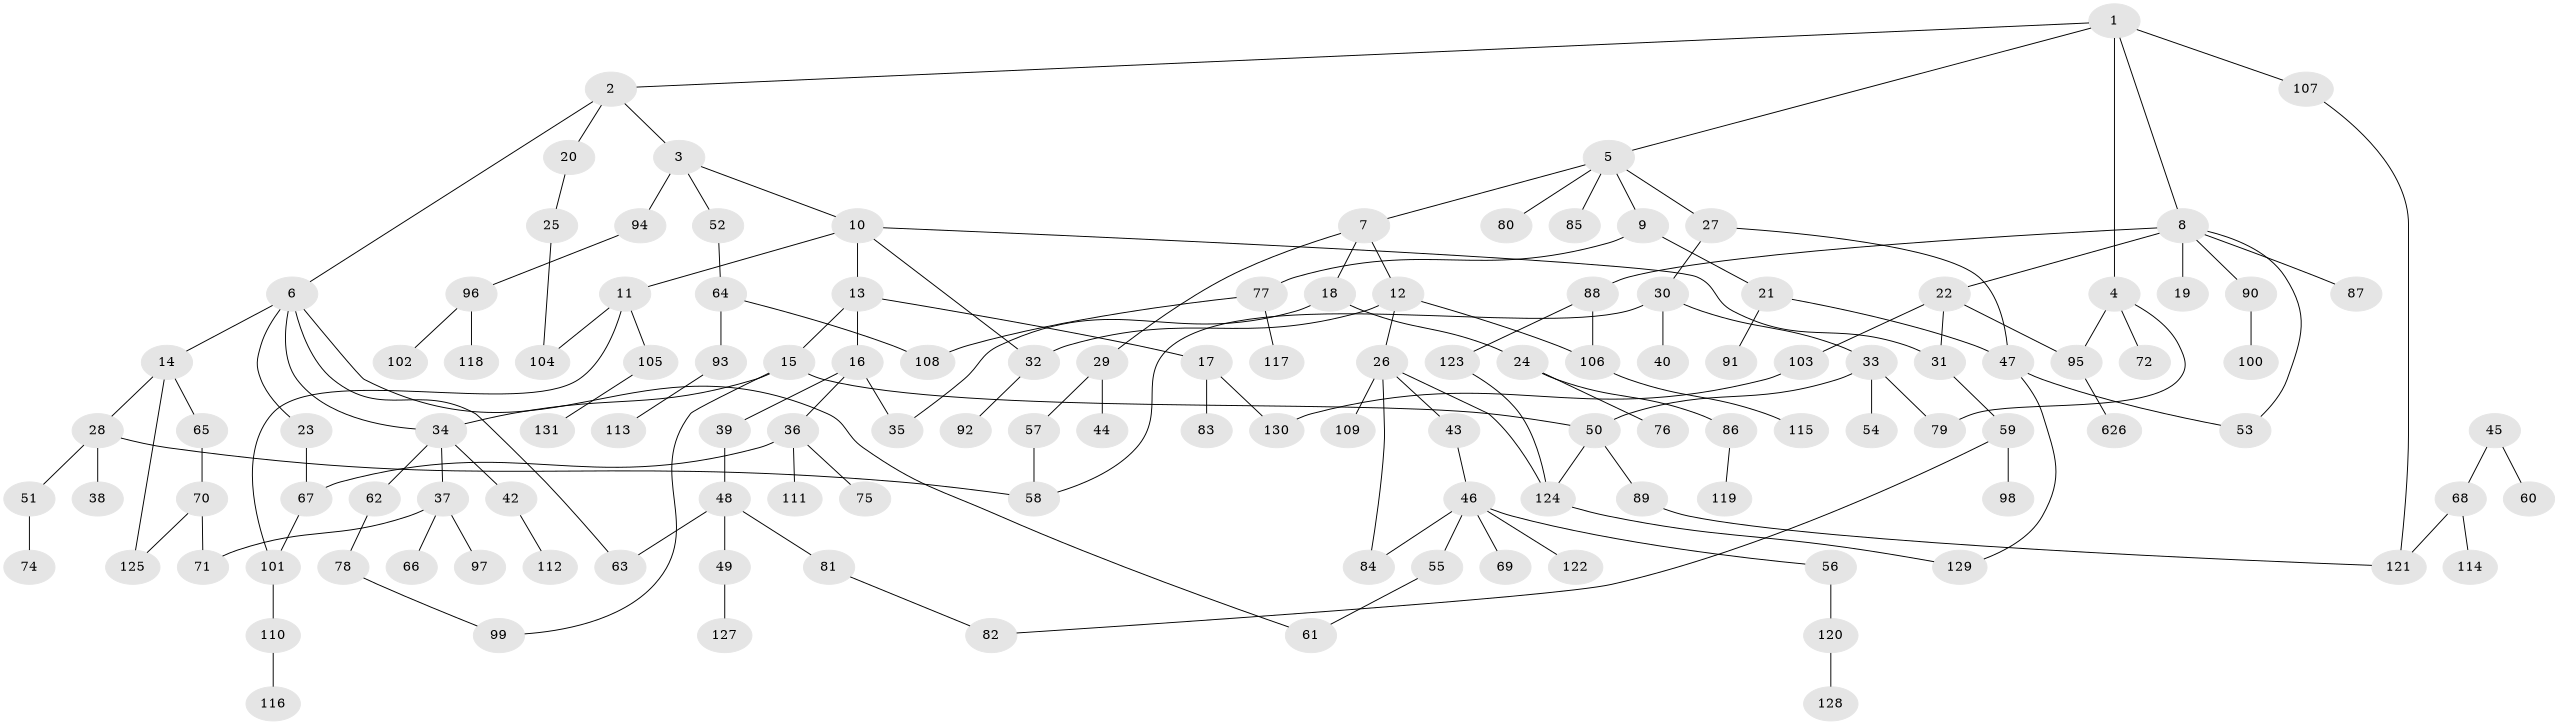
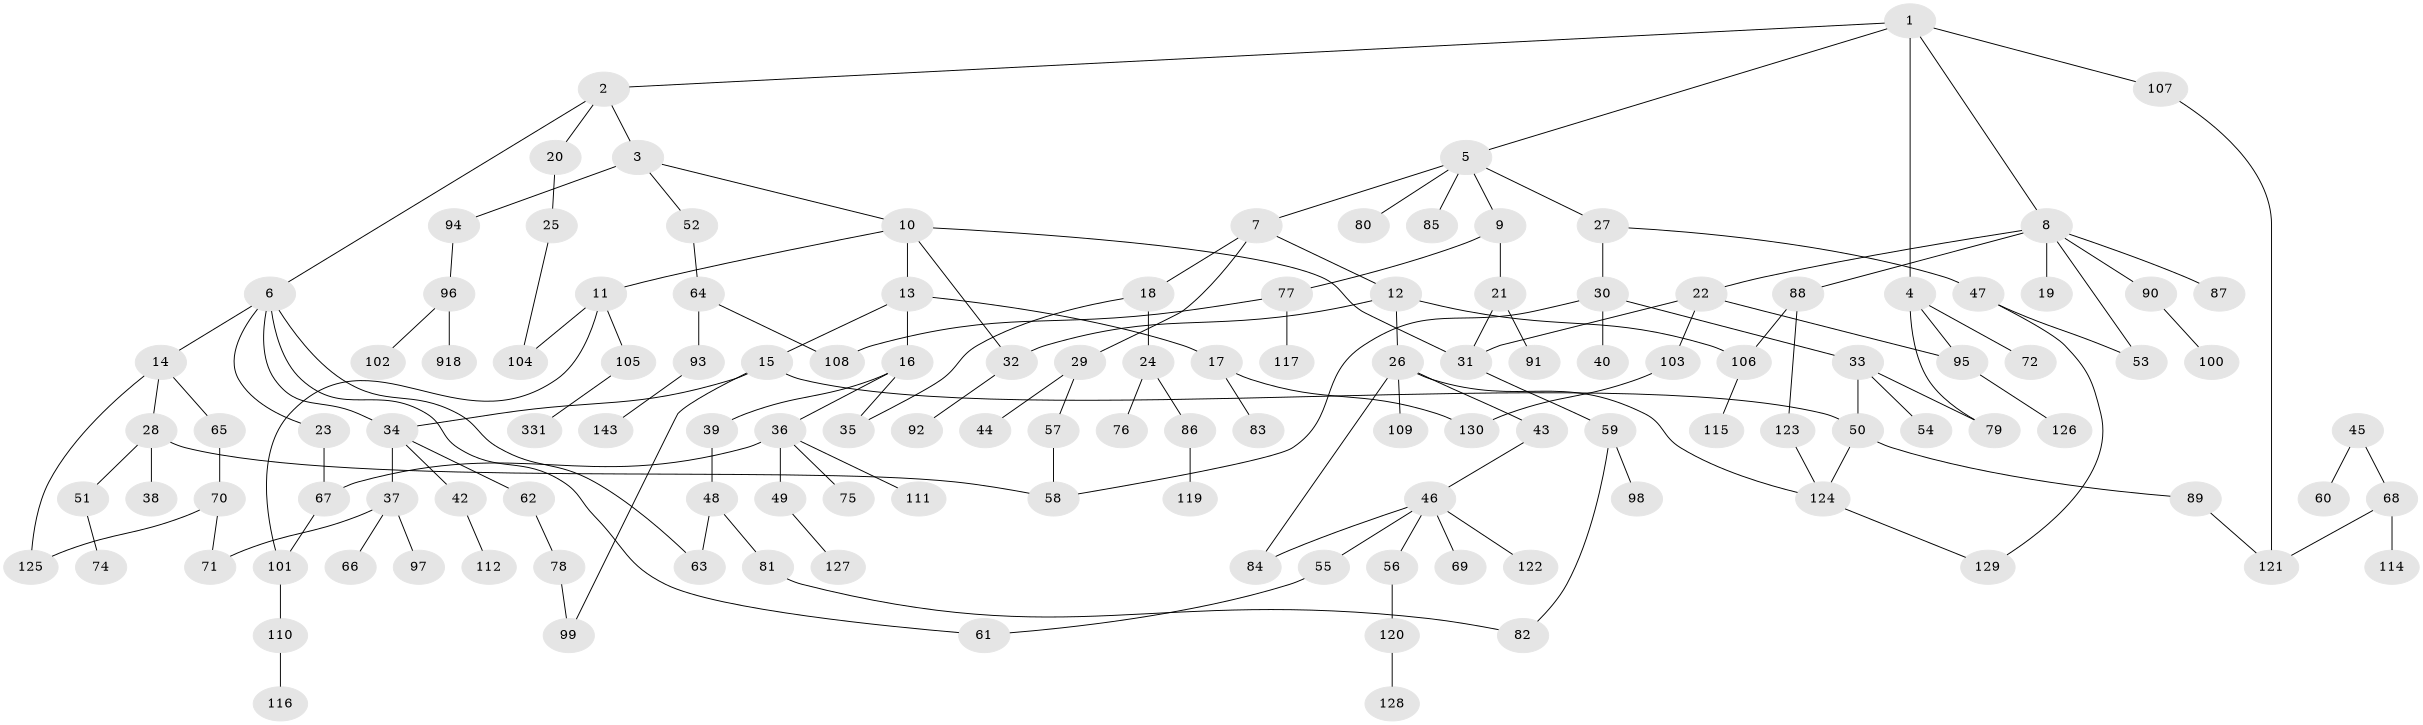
edge "21" -- "47": now "21" -- "31"
node "118": label "118" -> "918"
node "131": label "131" -> "331"
node "113": label "113" -> "143"
node "626": label "626" -> "126"
edge "48" -- "49": now "36" -- "49"
